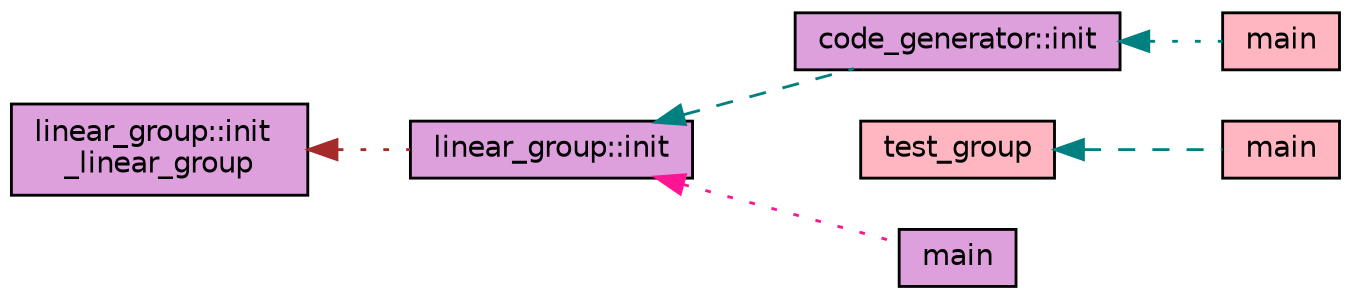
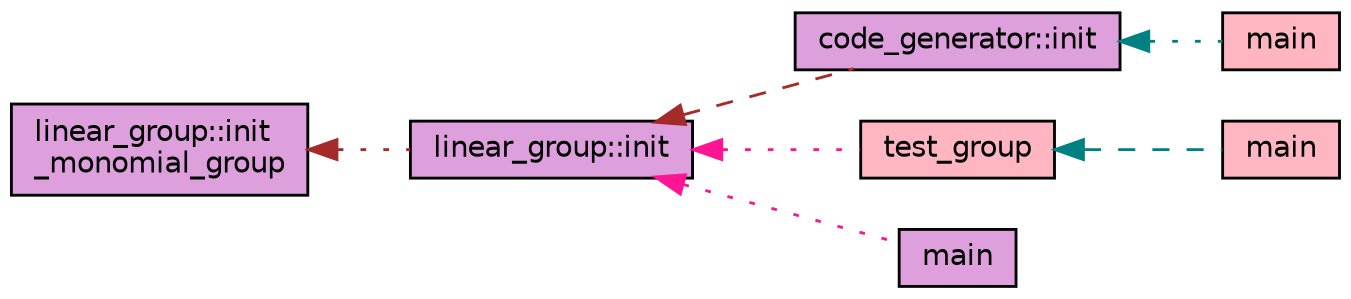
edge "code_generator::init" -> "linear_group::init": color teal -> brown
node "linear_group::init _linear_group": label "linear_group::init _linear_group" -> "linear_group::init _monomial_group"
edge "test_group" -> "linear_group::init": added
